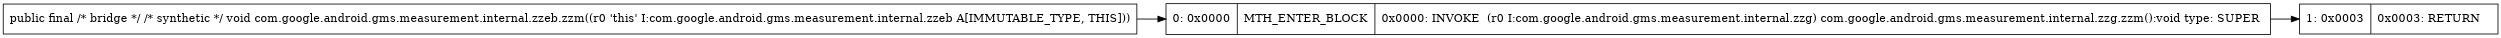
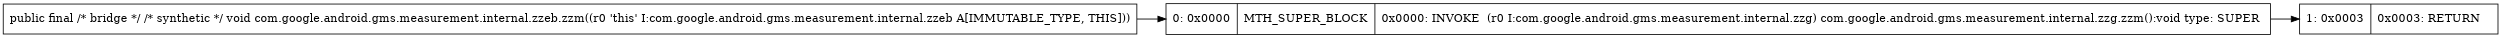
node "0: 0x0000": text "MTH_ENTER_BLOCK" -> "MTH_SUPER_BLOCK"
